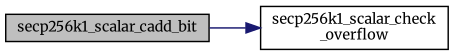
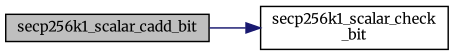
node "secp256k1_scalar_check _overflow": label "secp256k1_scalar_check _overflow" -> "secp256k1_scalar_check _bit"
